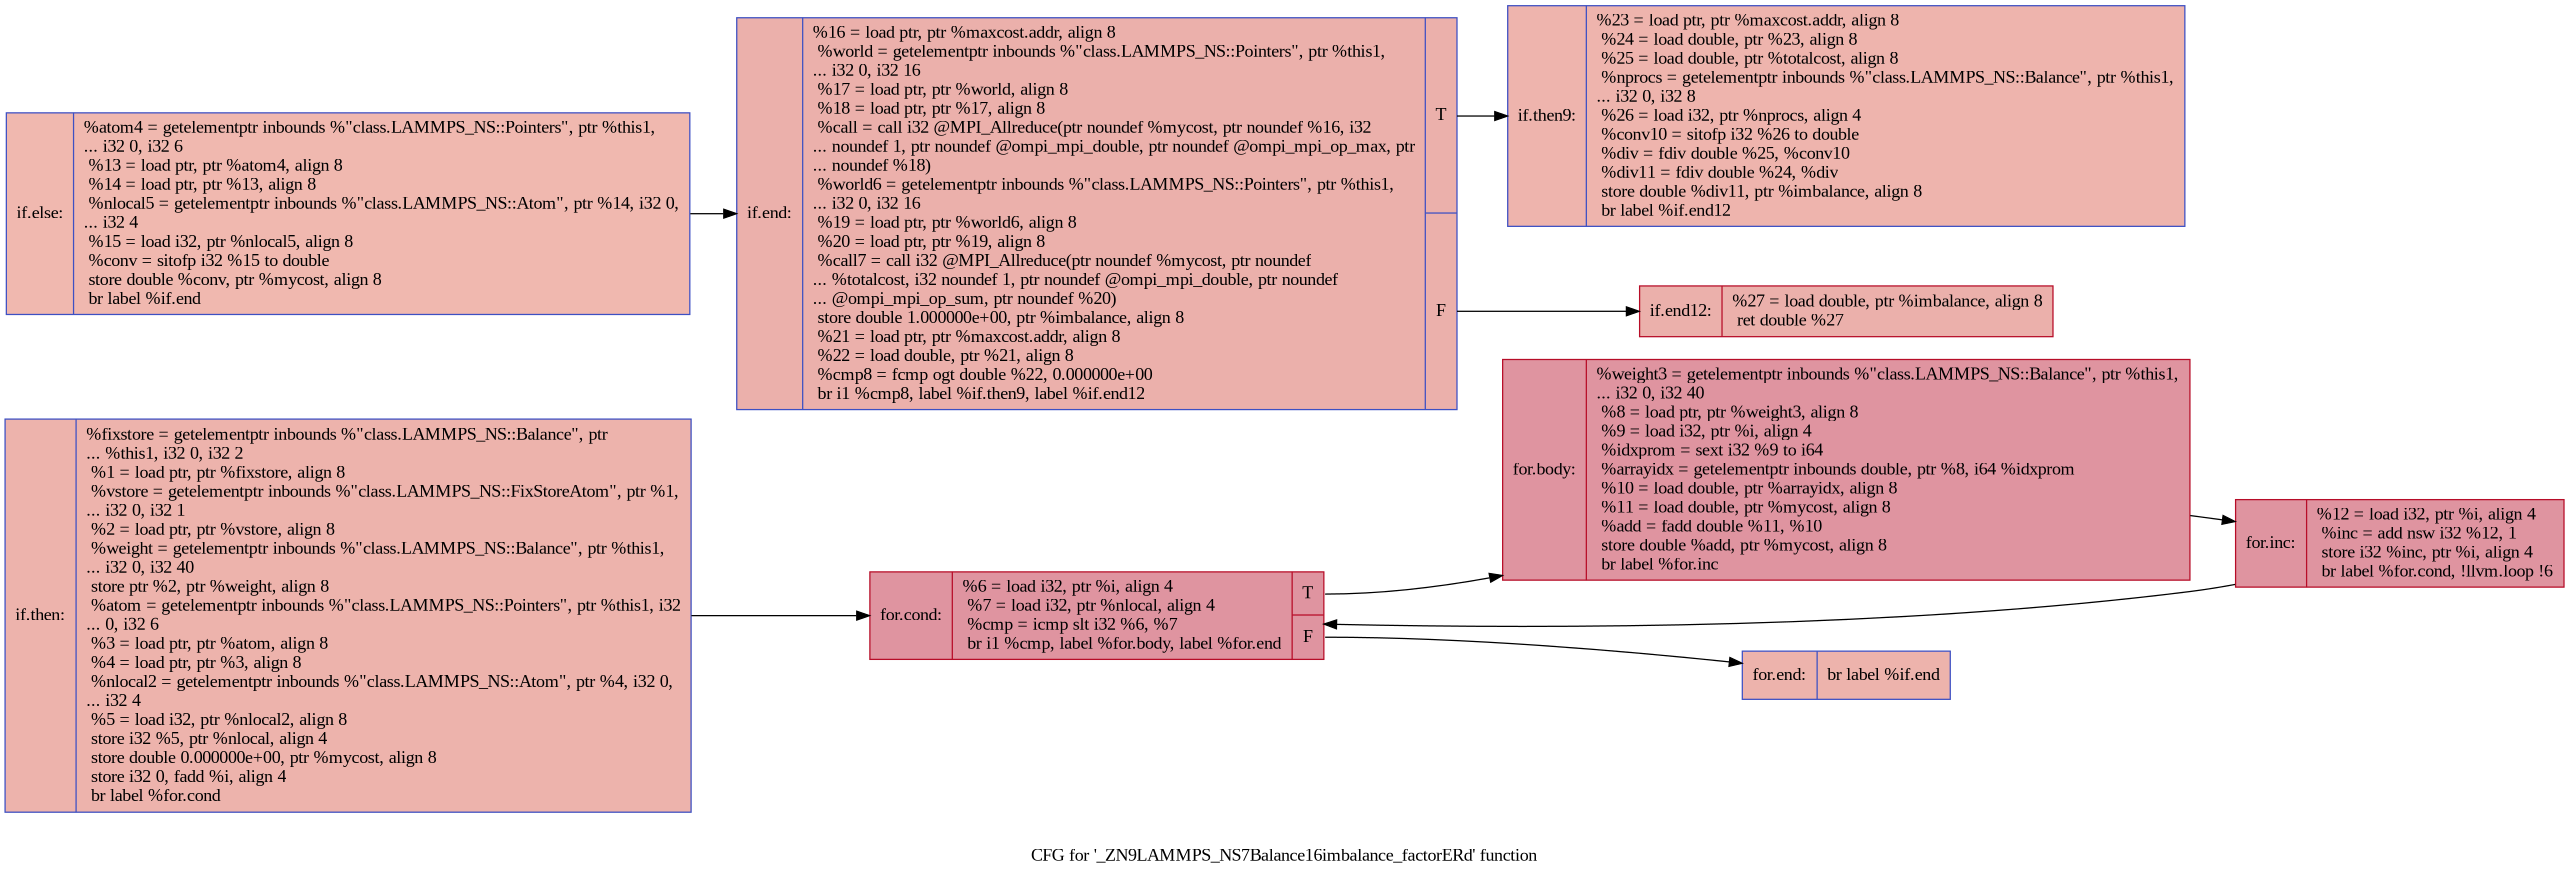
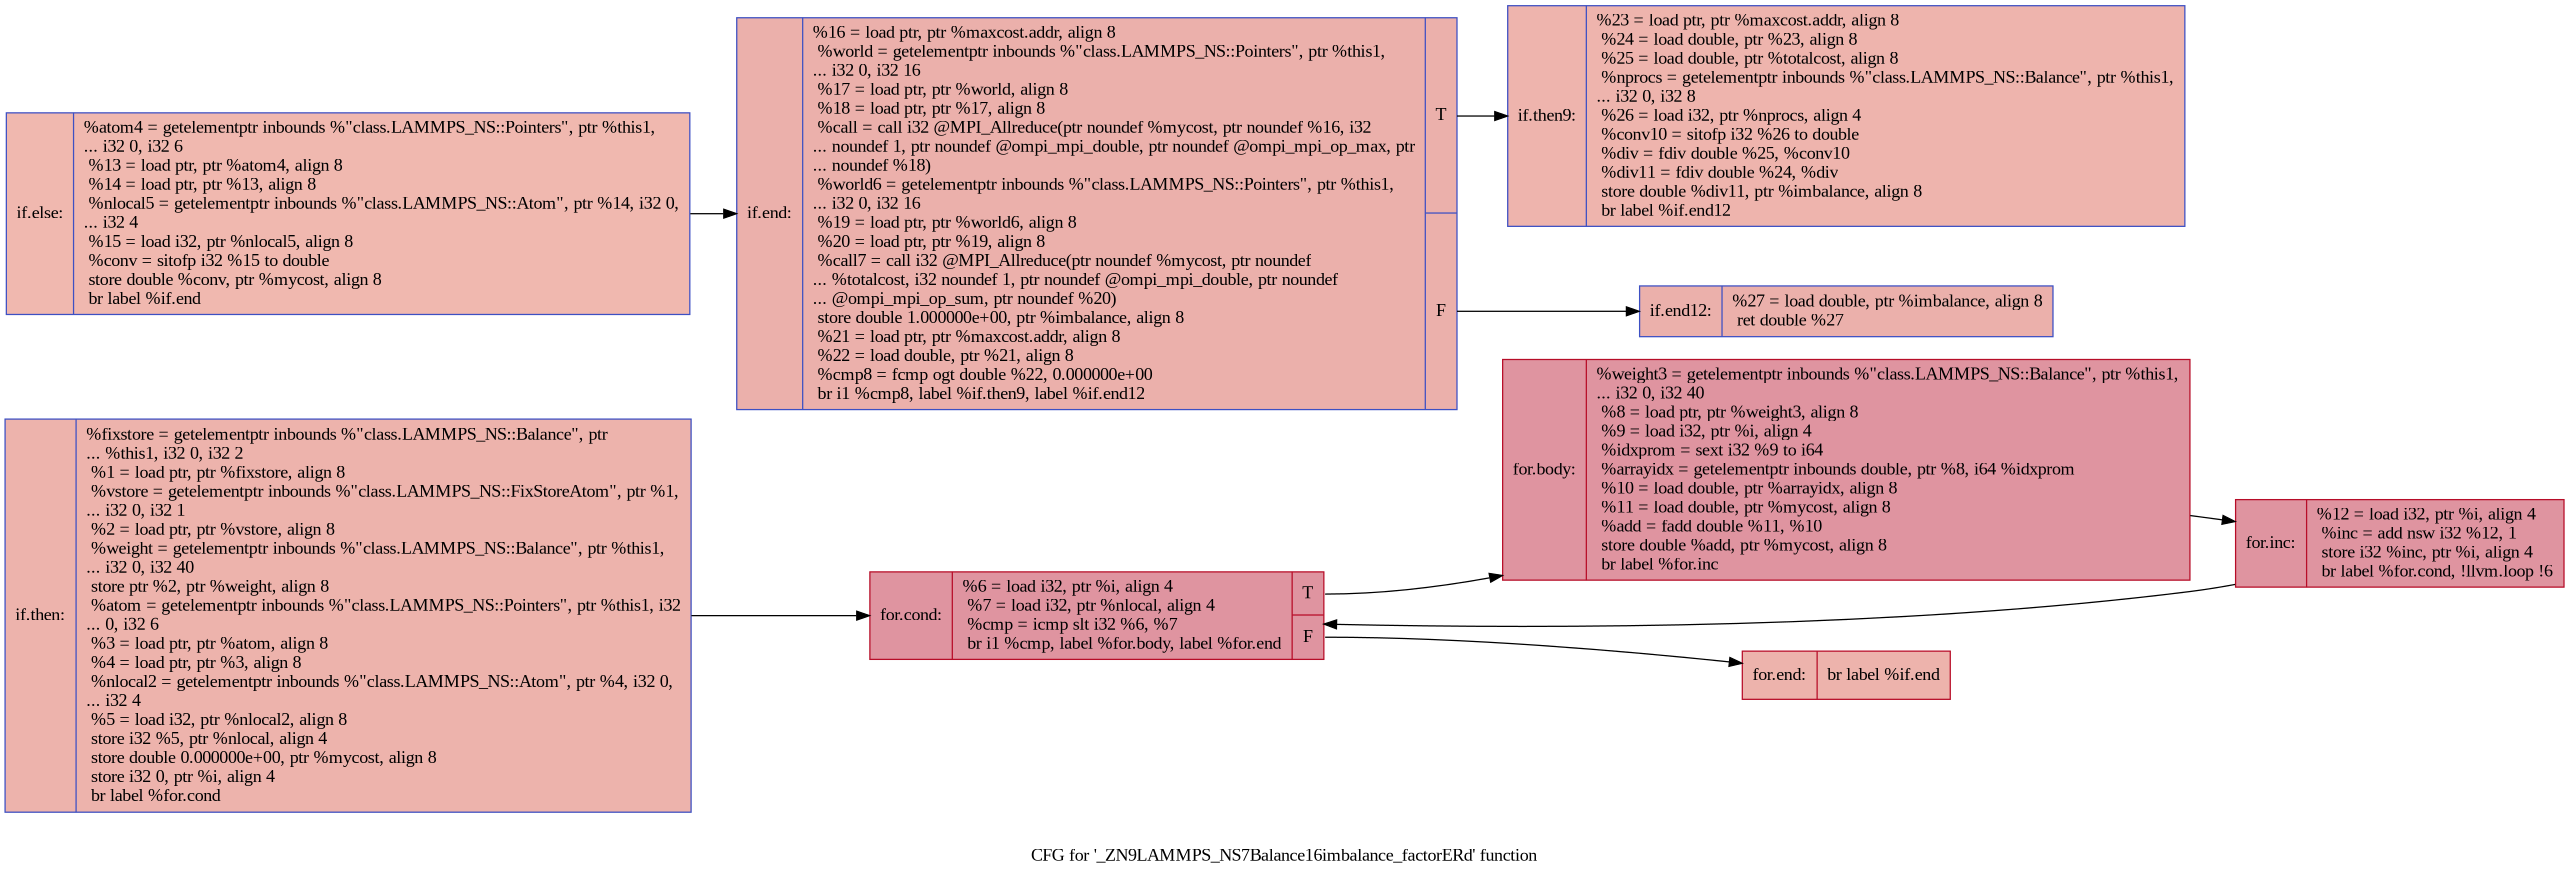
node "if.end12:": color #b70d28ff -> #3d50c3ff
node "for.end:": color #3d50c3ff -> #b70d28ff
node "if.then:": text "store i32 0, fadd %i, align 4" -> "store i32 0, ptr %i, align 4"
